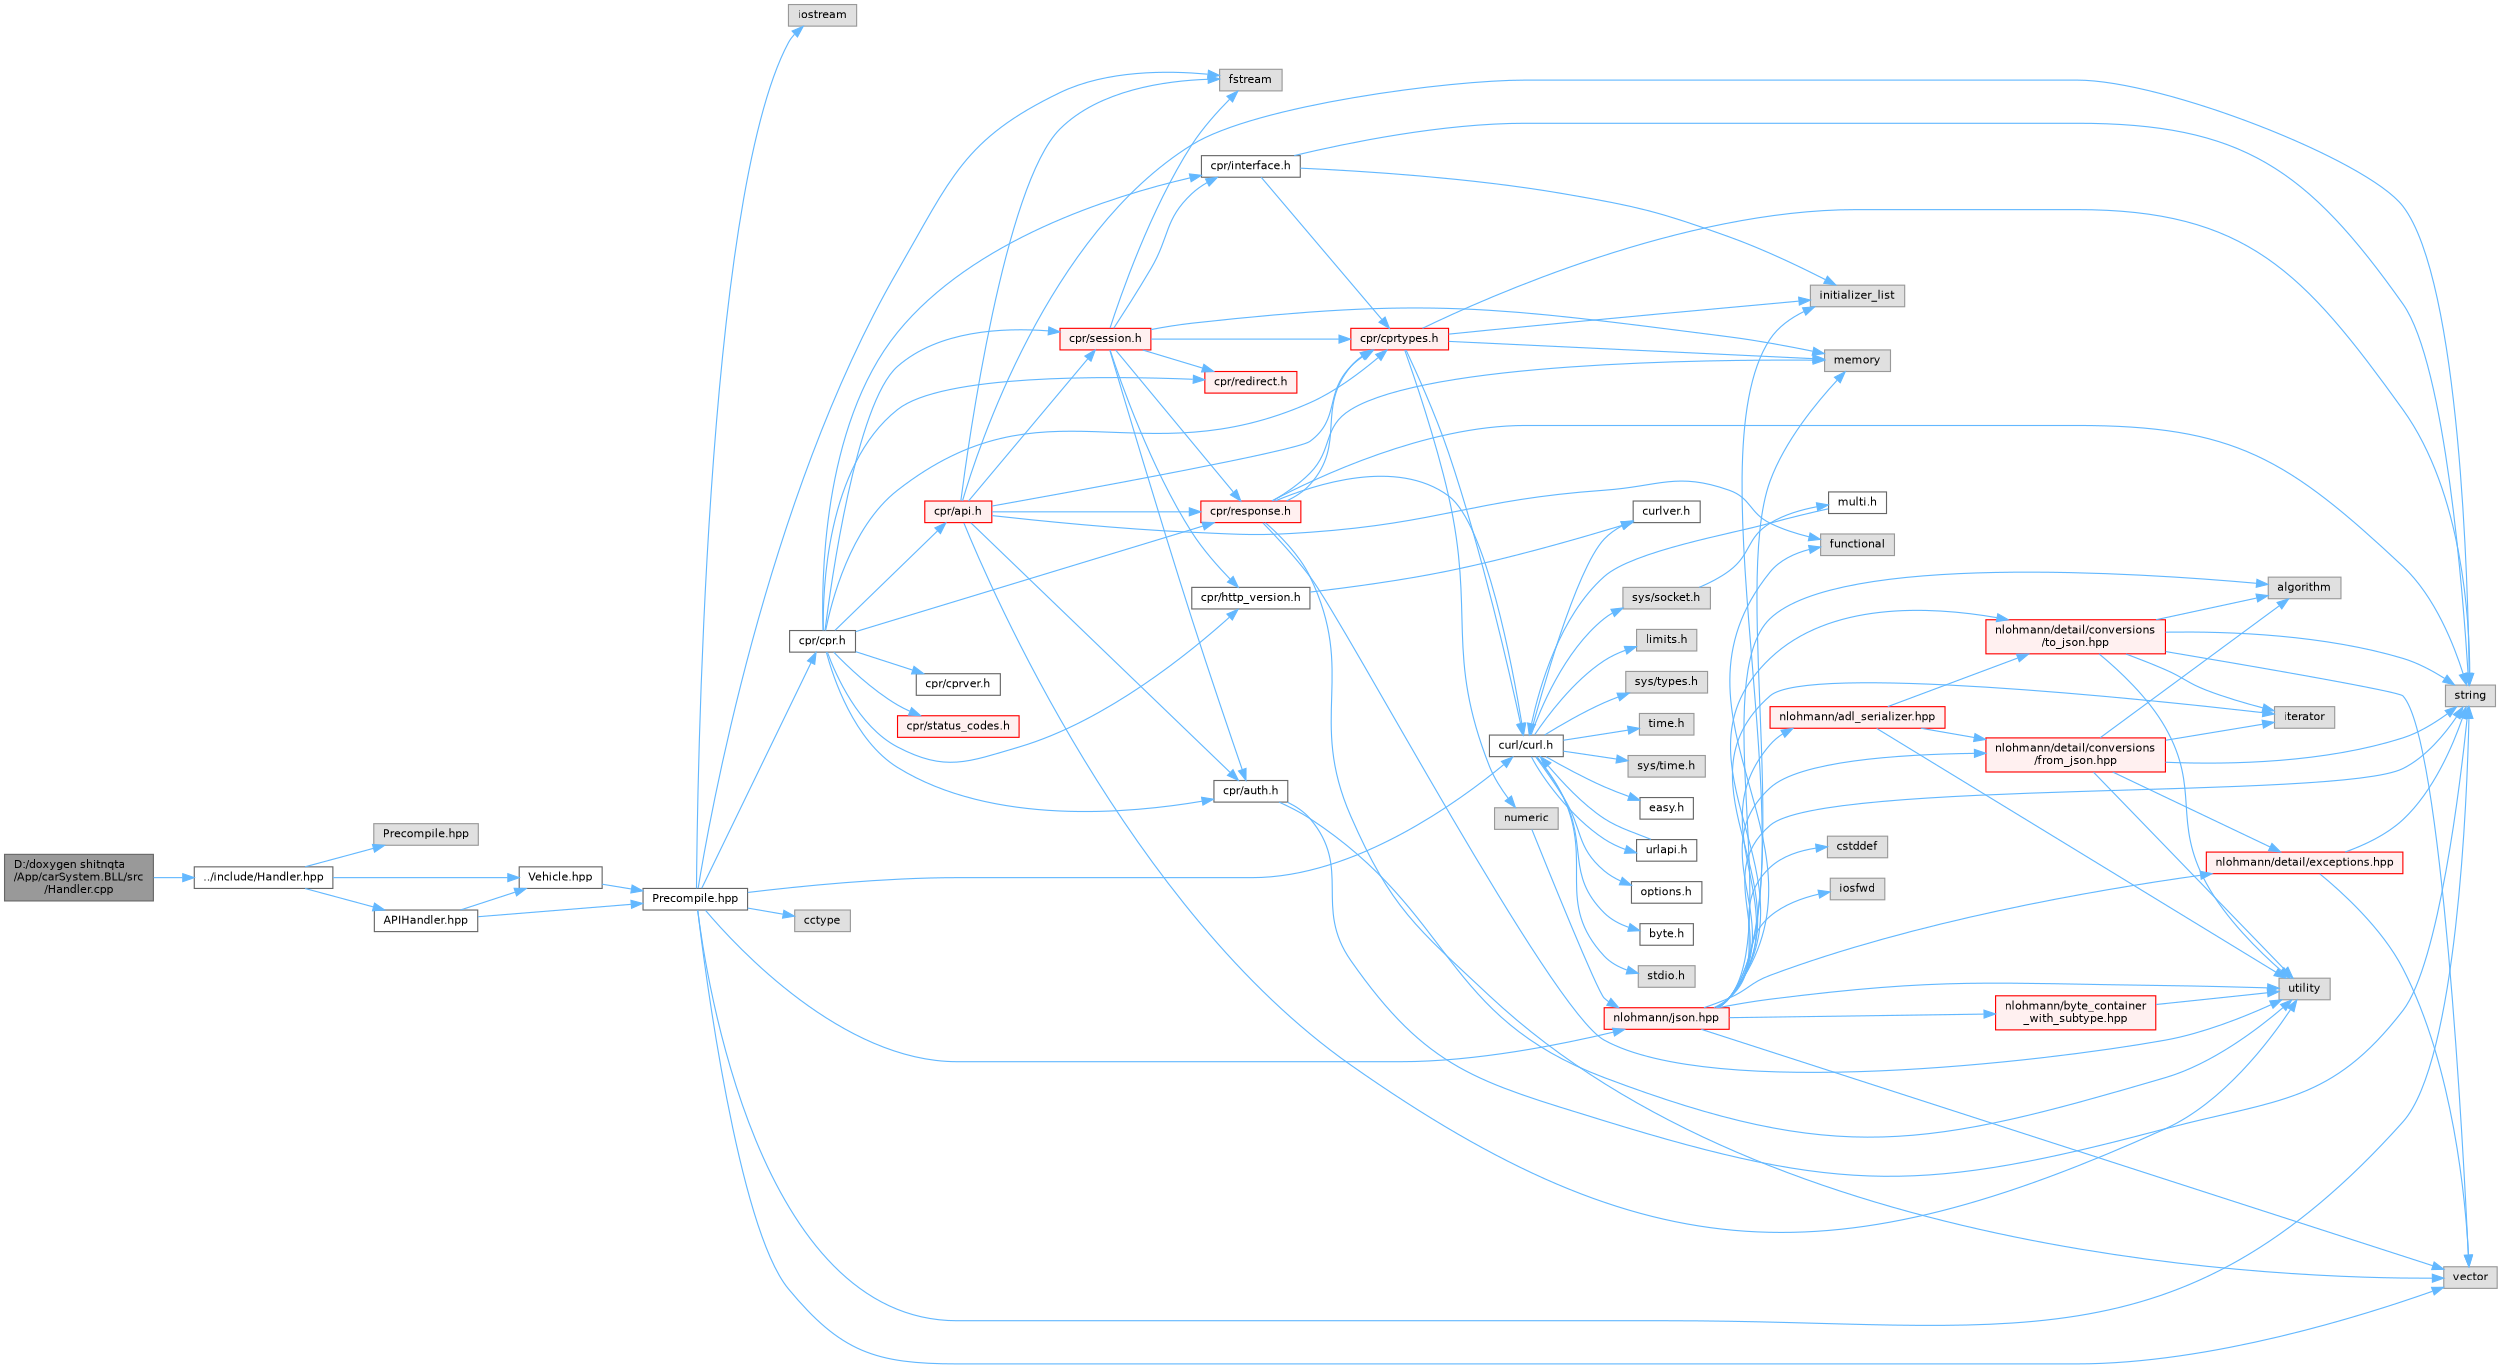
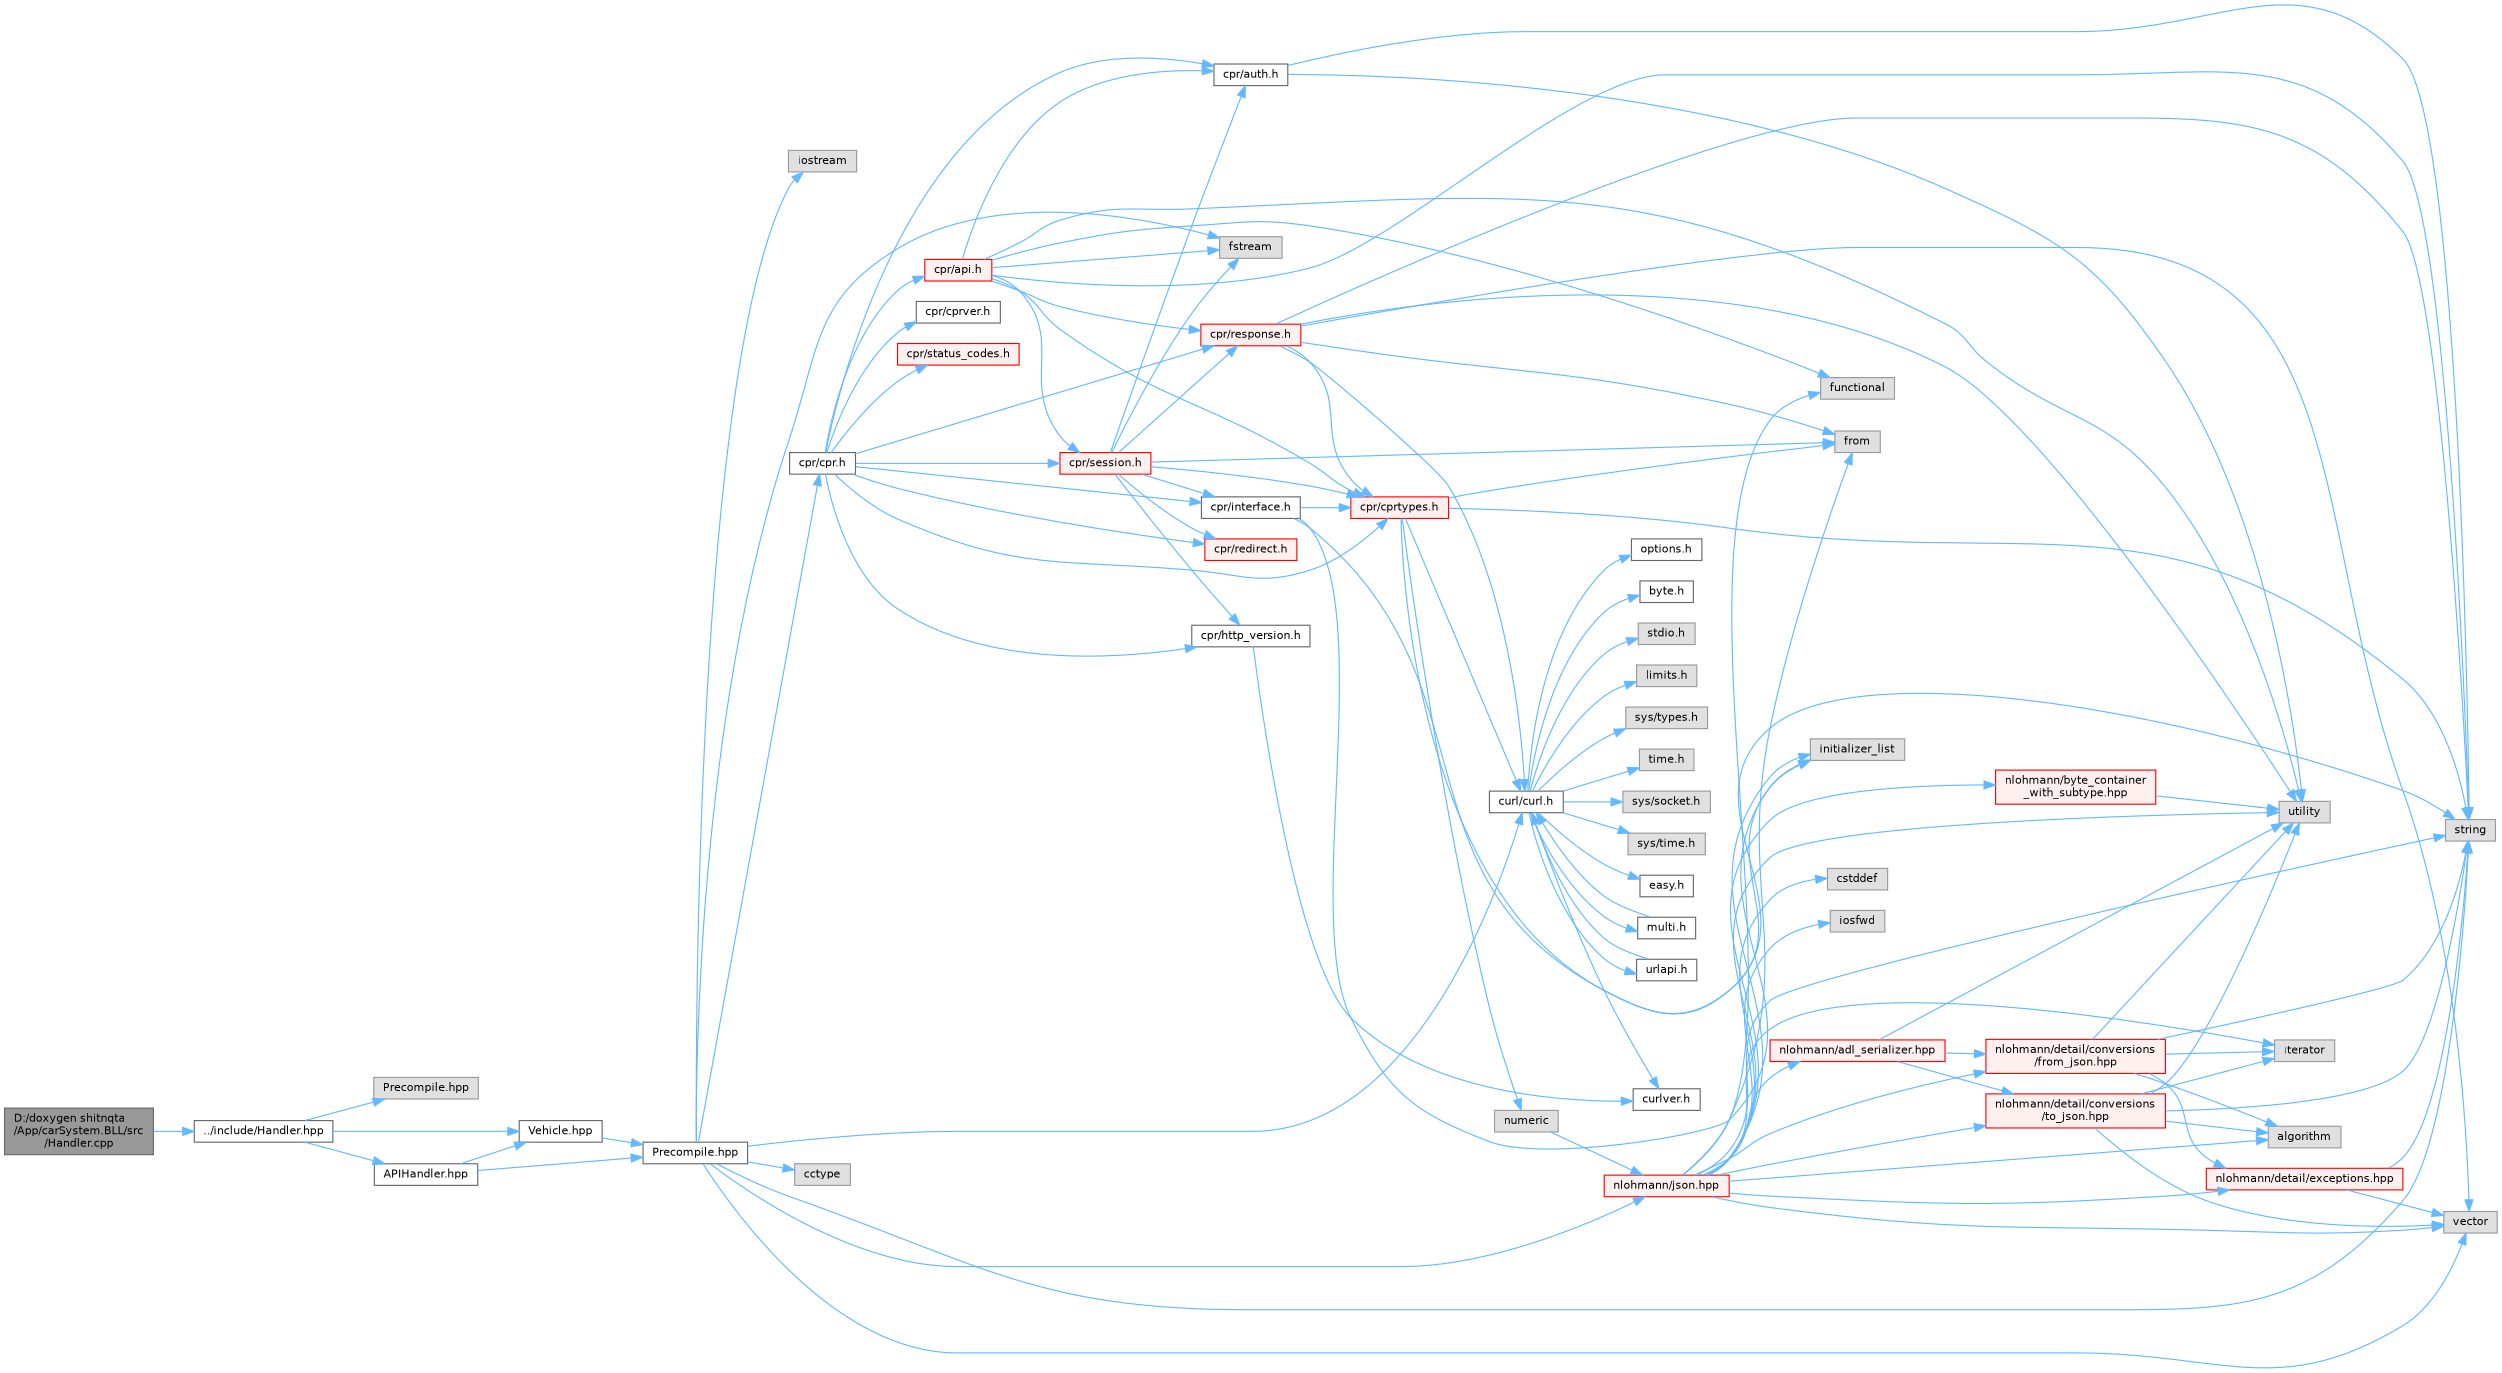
node "memory": label "memory" -> "from"
edge "sys/socket.h" -> "multi.h": now "curl/curl.h" -> "multi.h"
